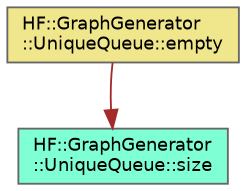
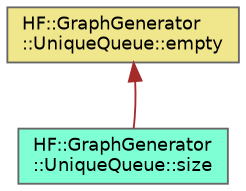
edge "HF::GraphGenerator ::UniqueQueue::empty" -> "HF::GraphGenerator ::UniqueQueue::size": reversed
